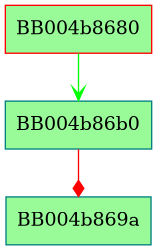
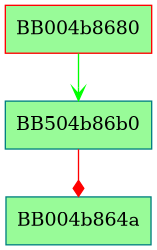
node "BB004b86b0": label "BB004b86b0" -> "BB504b86b0"
node "BB004b869a": label "BB004b869a" -> "BB004b864a"
